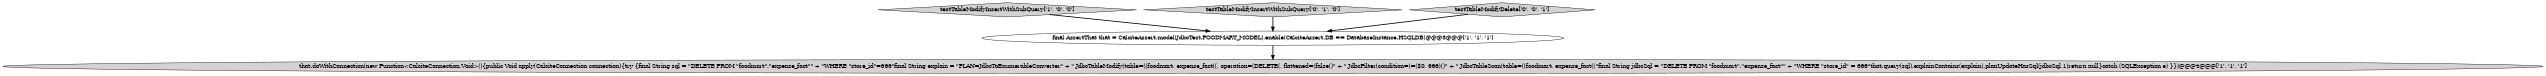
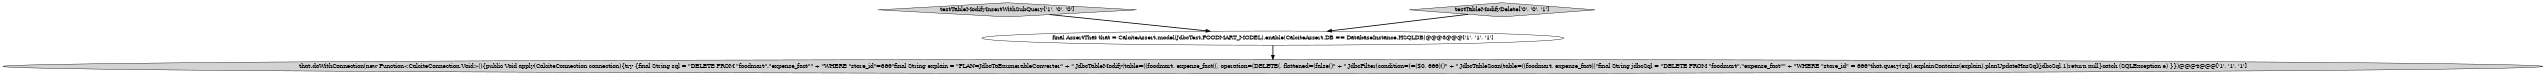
node "testTableModifyInsertWithSubQuery['0', '1', '0']": removed
